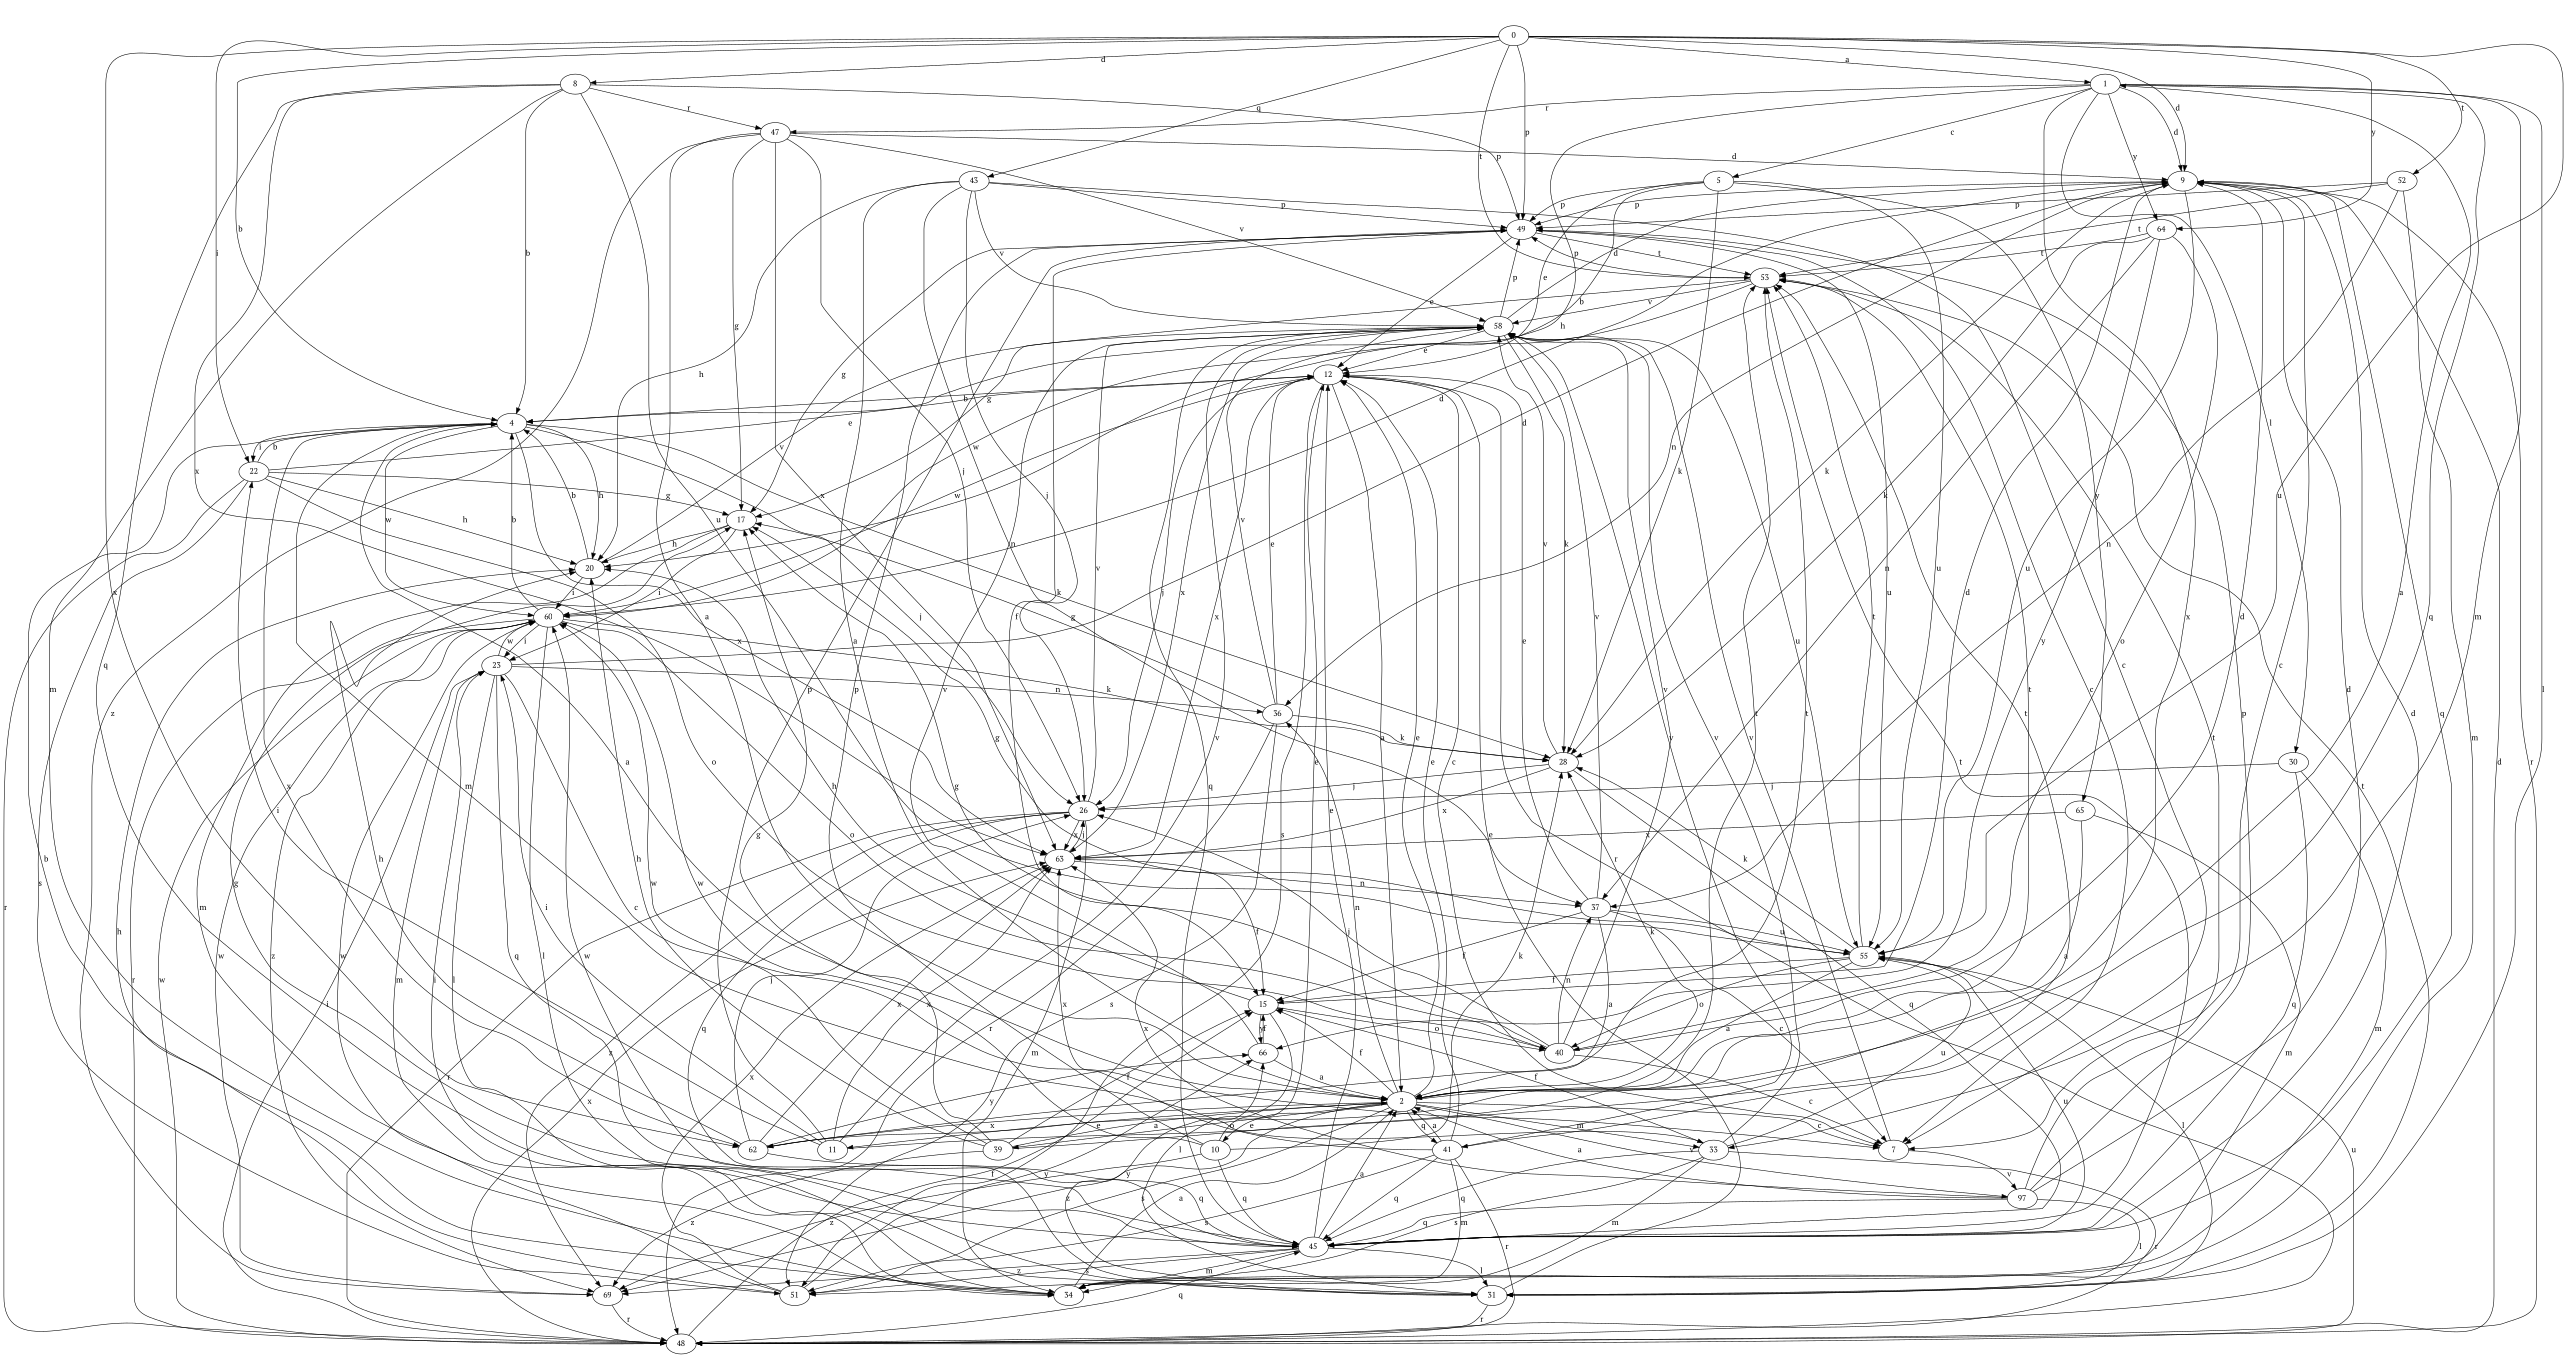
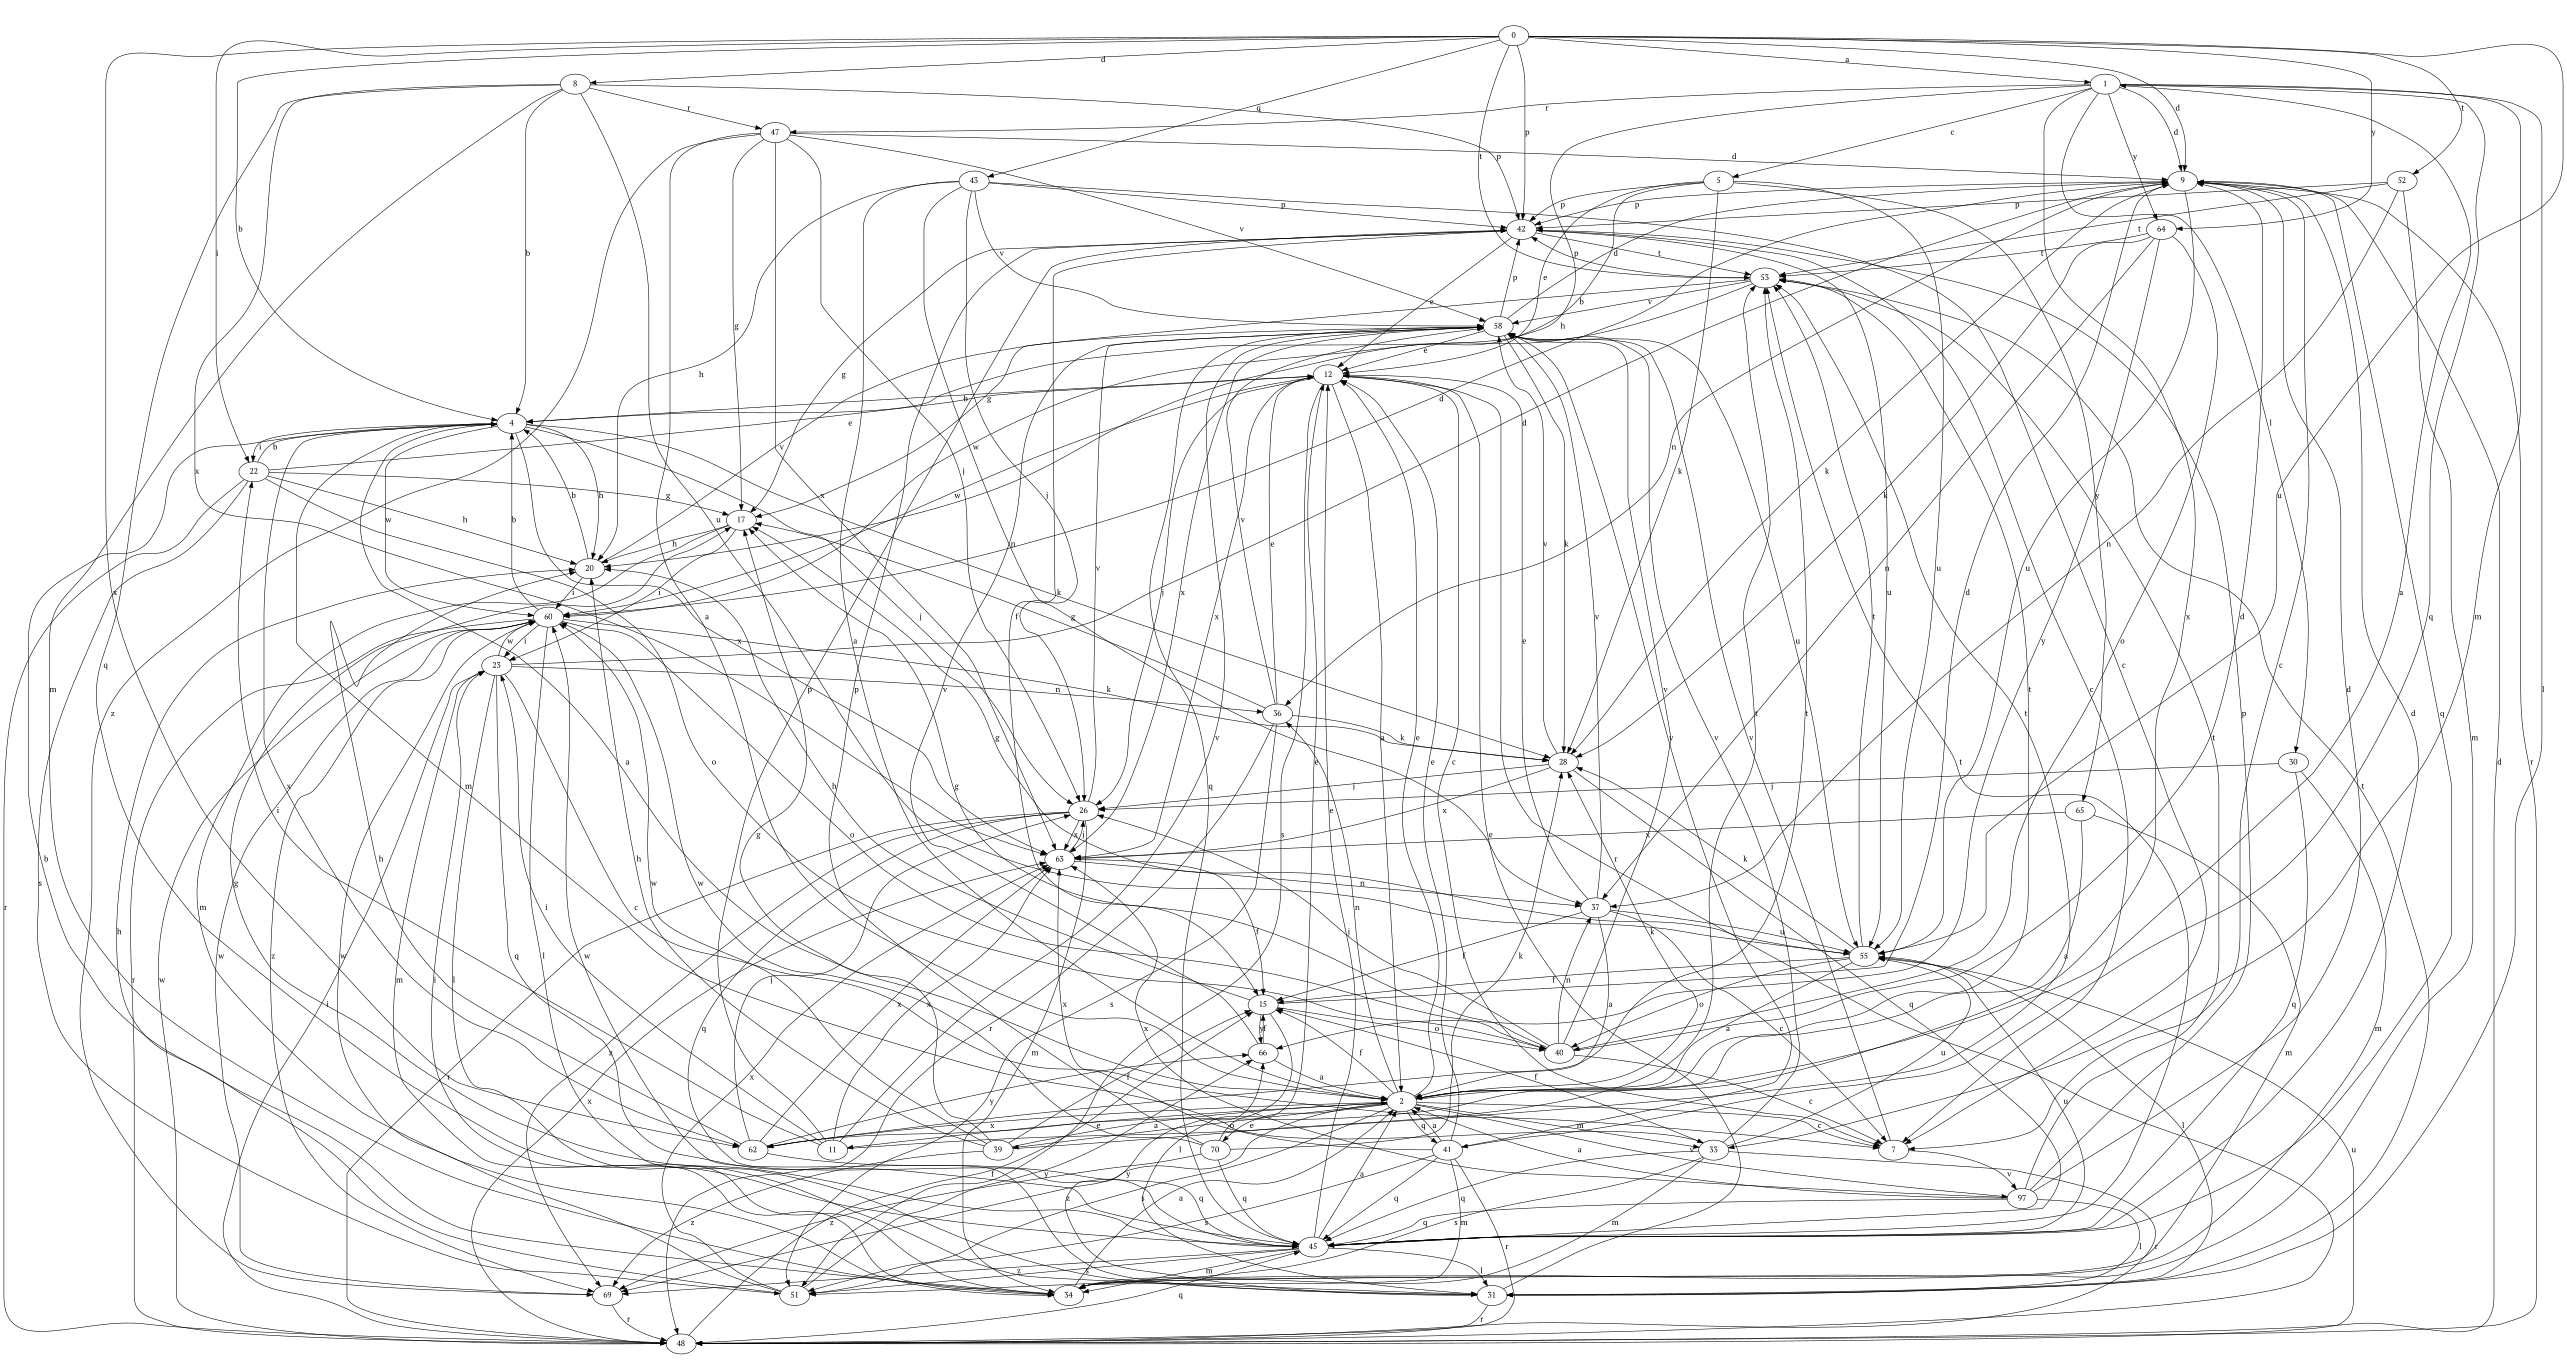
node "49": label "49" -> "42"
node "10": label "10" -> "70"
